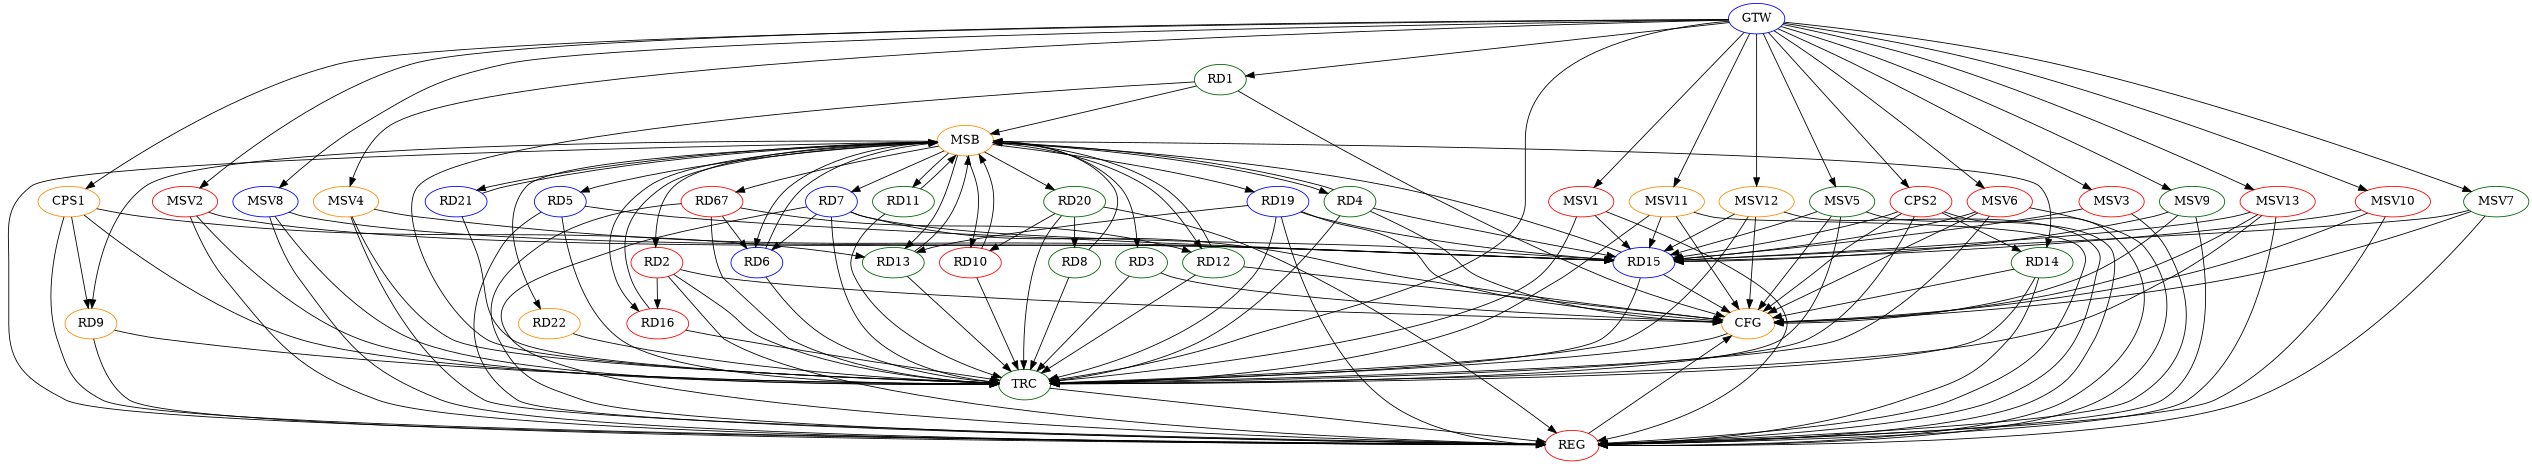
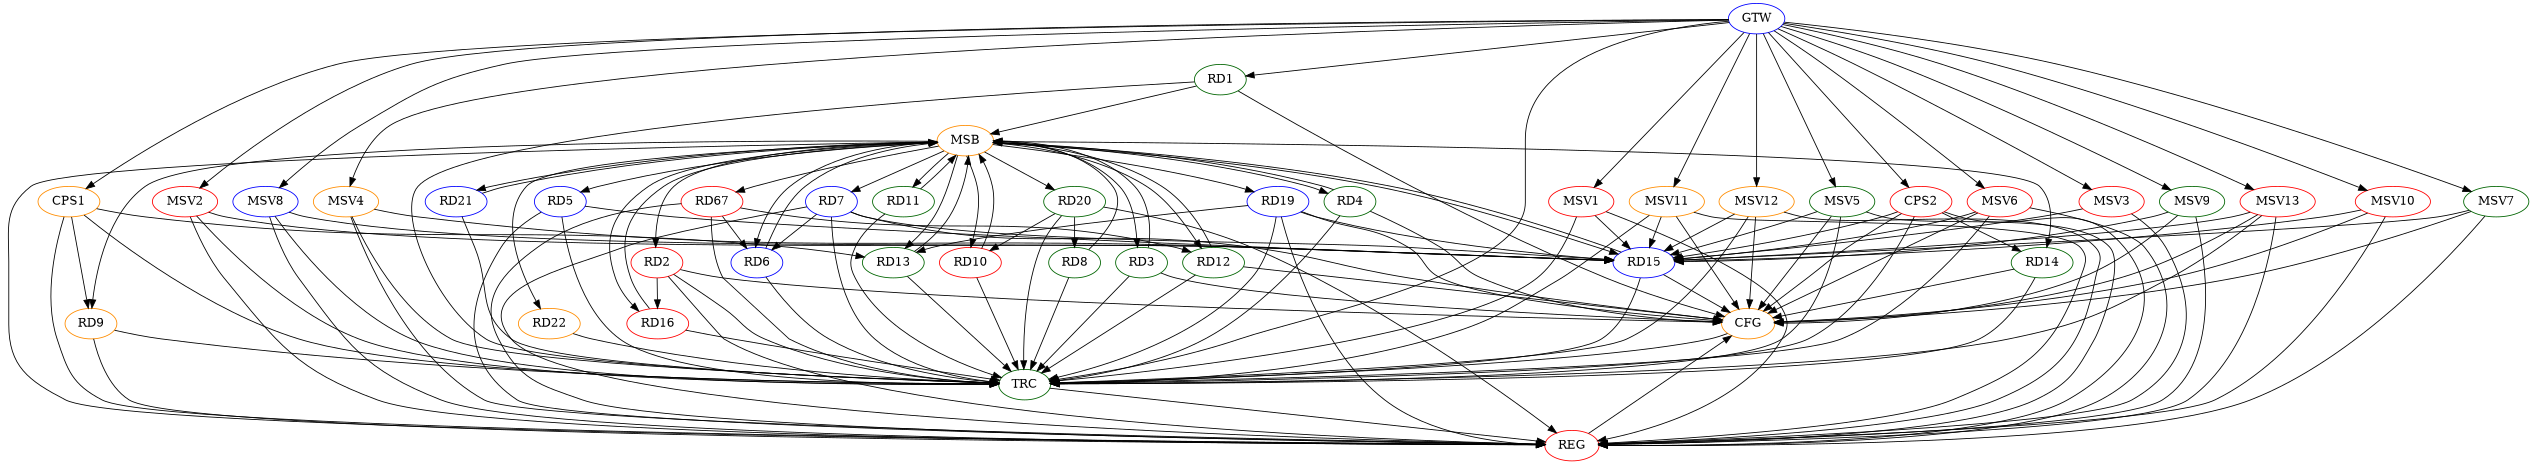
edge "RD3" -> "MSB": added
edge "RD4" -> "RD15": now "MSB" -> "RD15"
edge "RD14" -> "REG": removed
